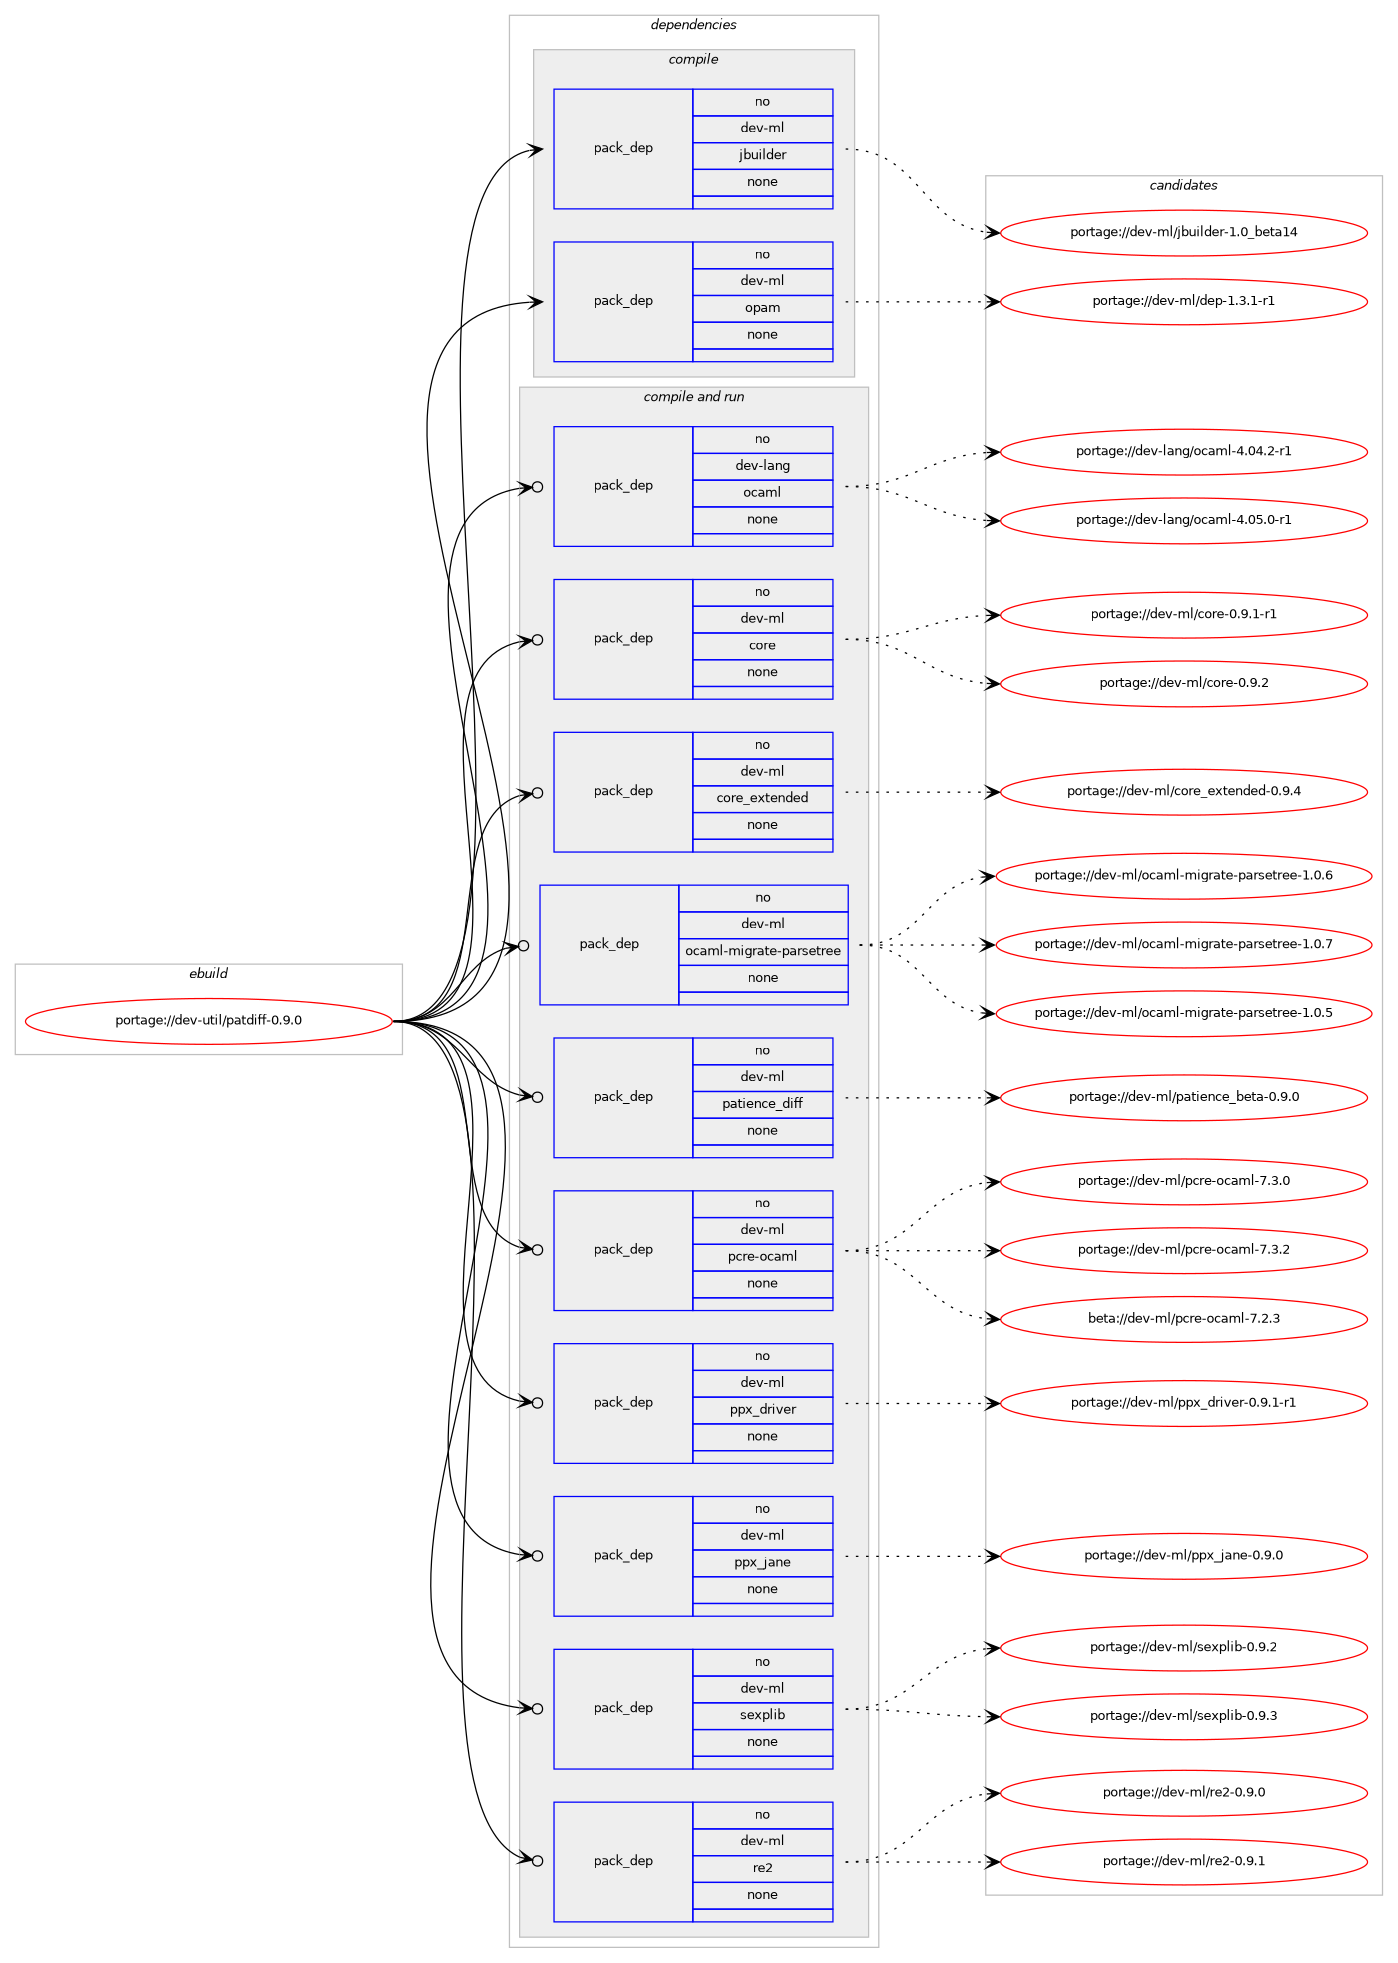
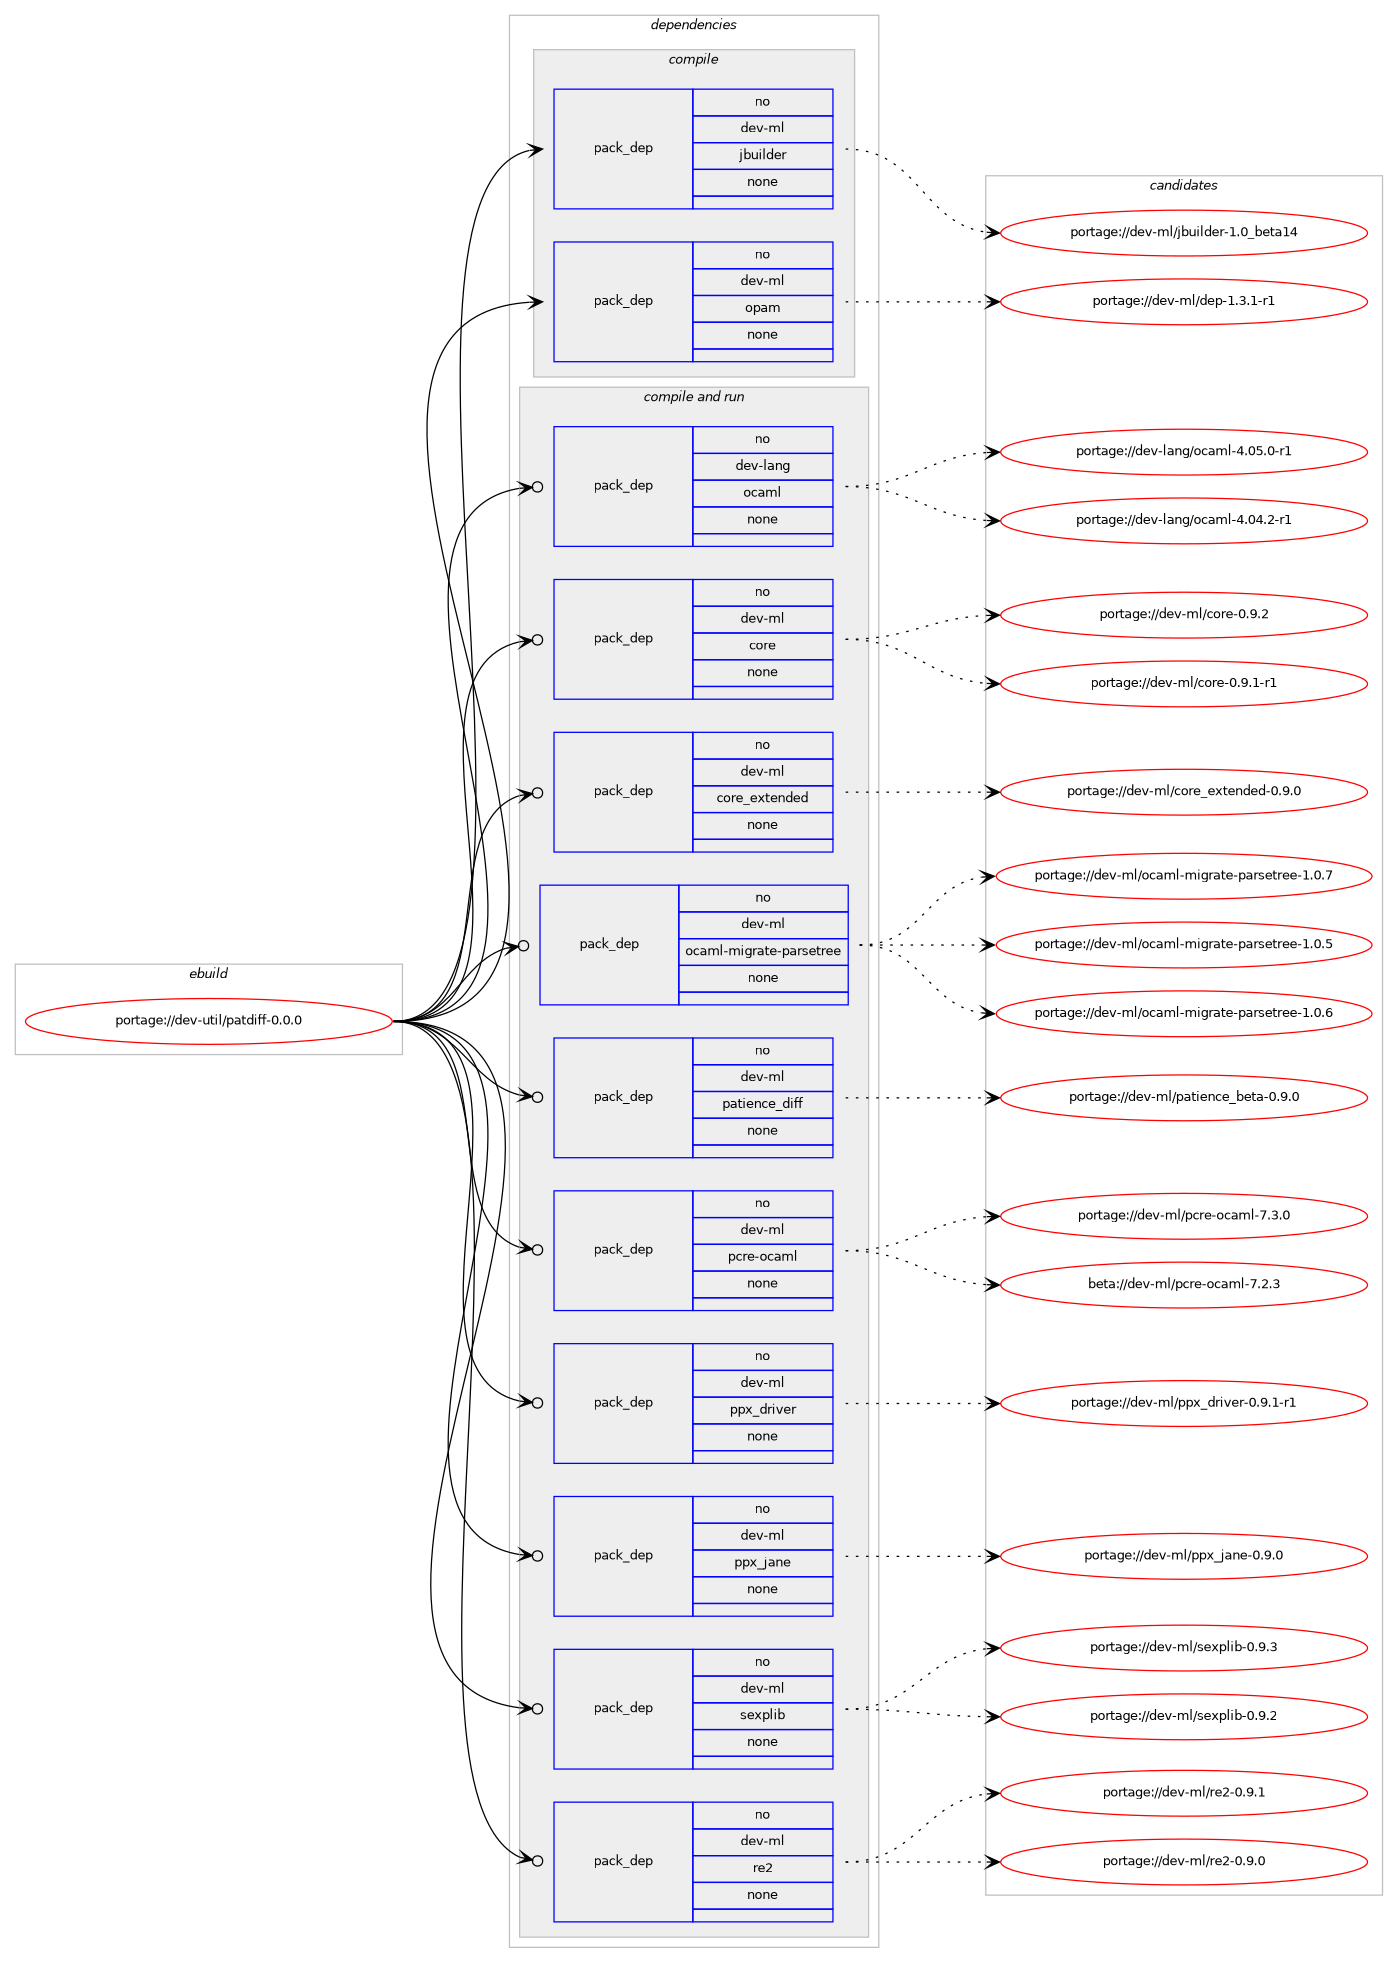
node "portage://dev-ml/core_extended-0.9.4": label "portage://dev-ml/core_extended-0.9.4" -> "portage://dev-ml/core_extended-0.9.0"
node "portage://dev-util/patdiff-0.9.0": label "portage://dev-util/patdiff-0.9.0" -> "portage://dev-util/patdiff-0.0.0"
node "portage://dev-ml/pcre-ocaml-7.3.2": removed
